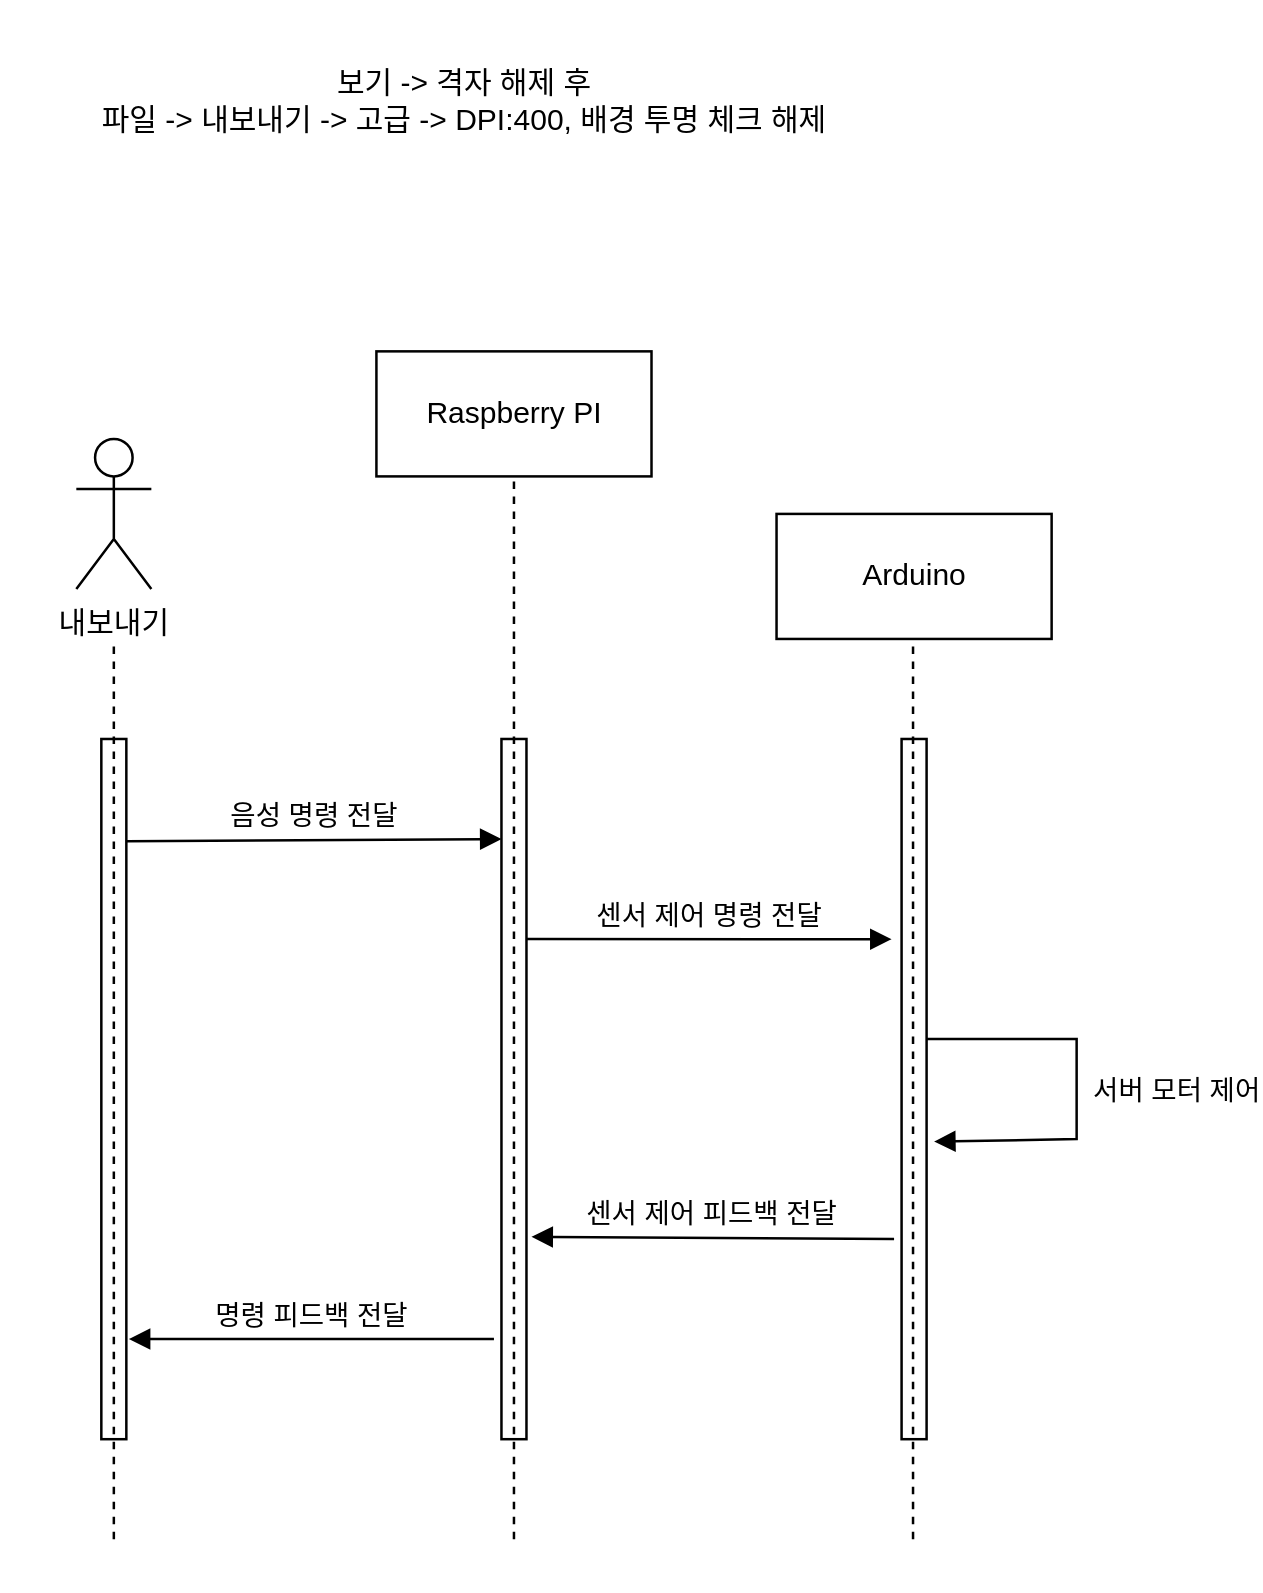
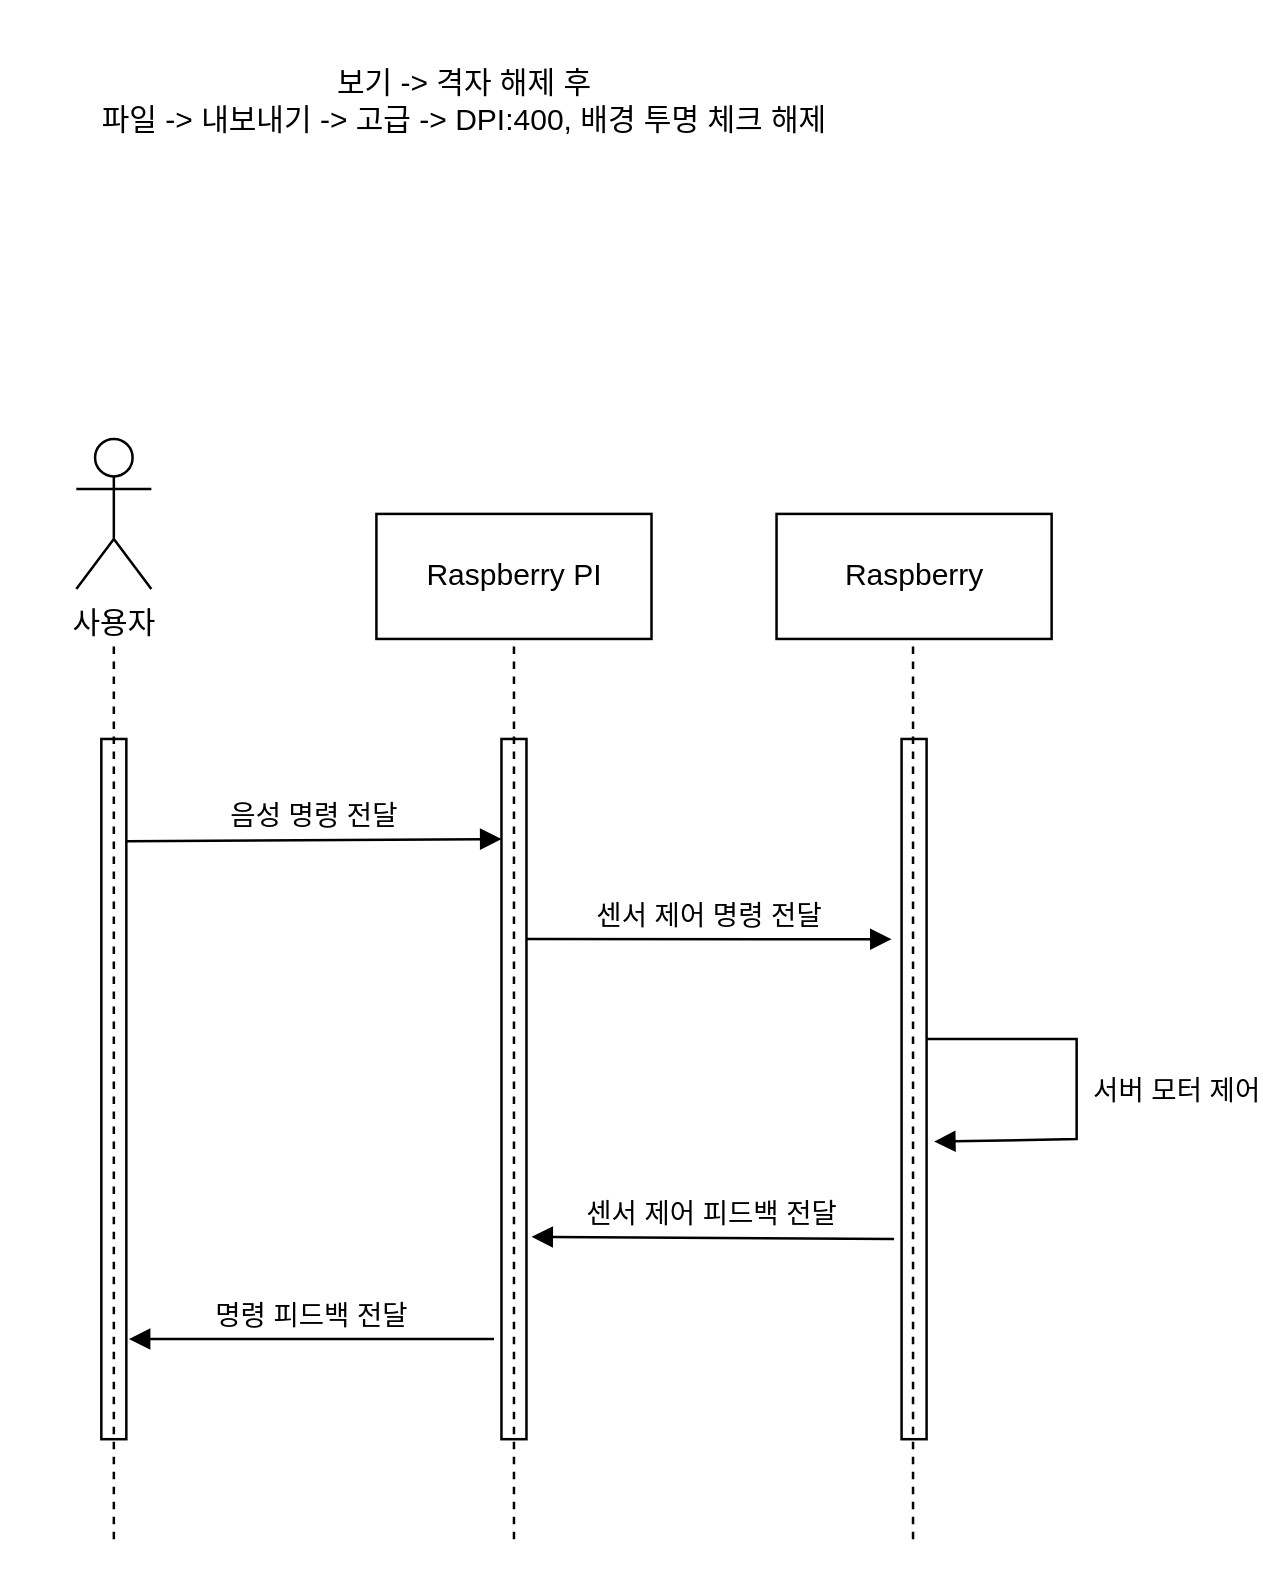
node "Raspberry PI": moved (514, 414) -> (514, 576)
node "Arduino": label "Arduino" -> "Raspberry"
node "내보내기": label "내보내기" -> "사용자"
